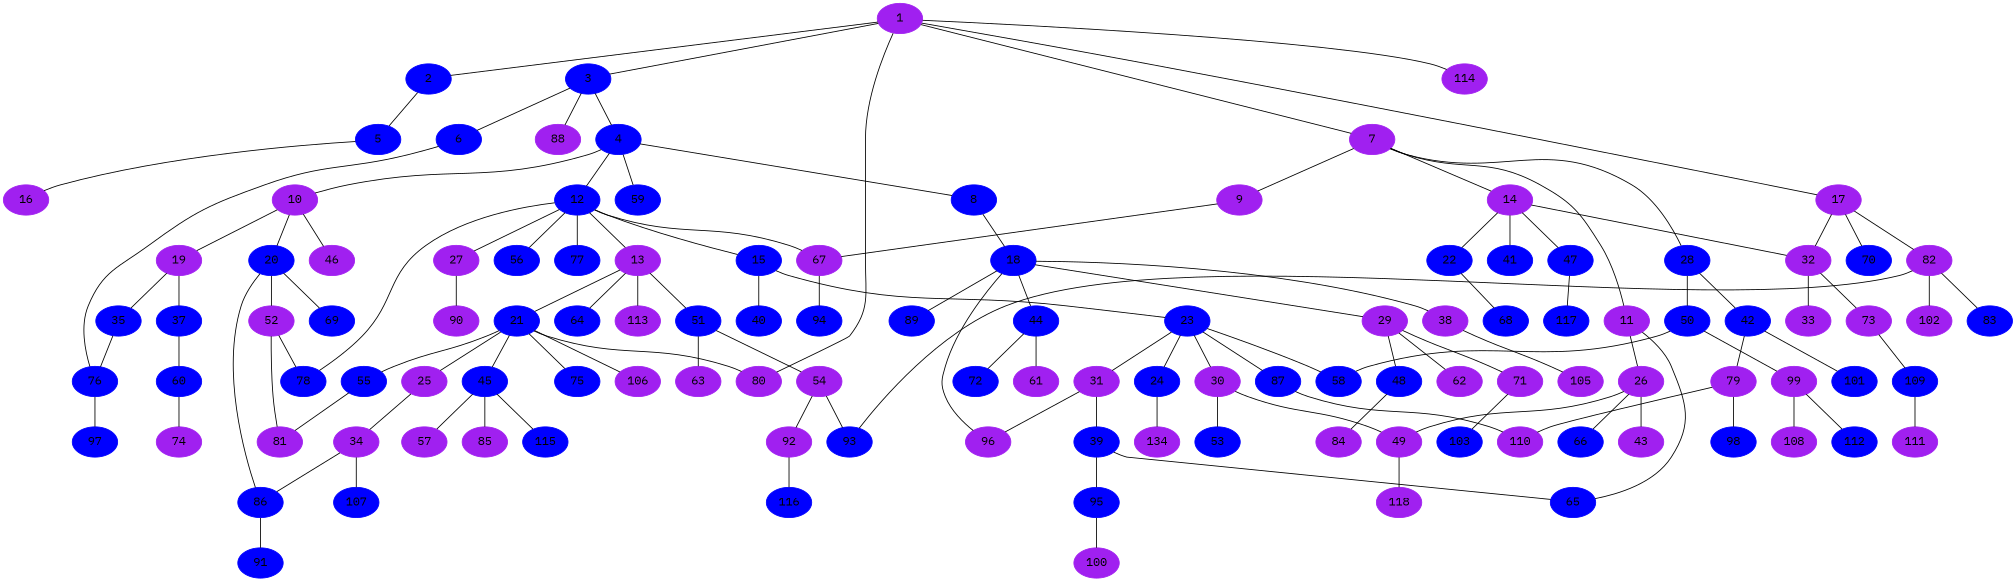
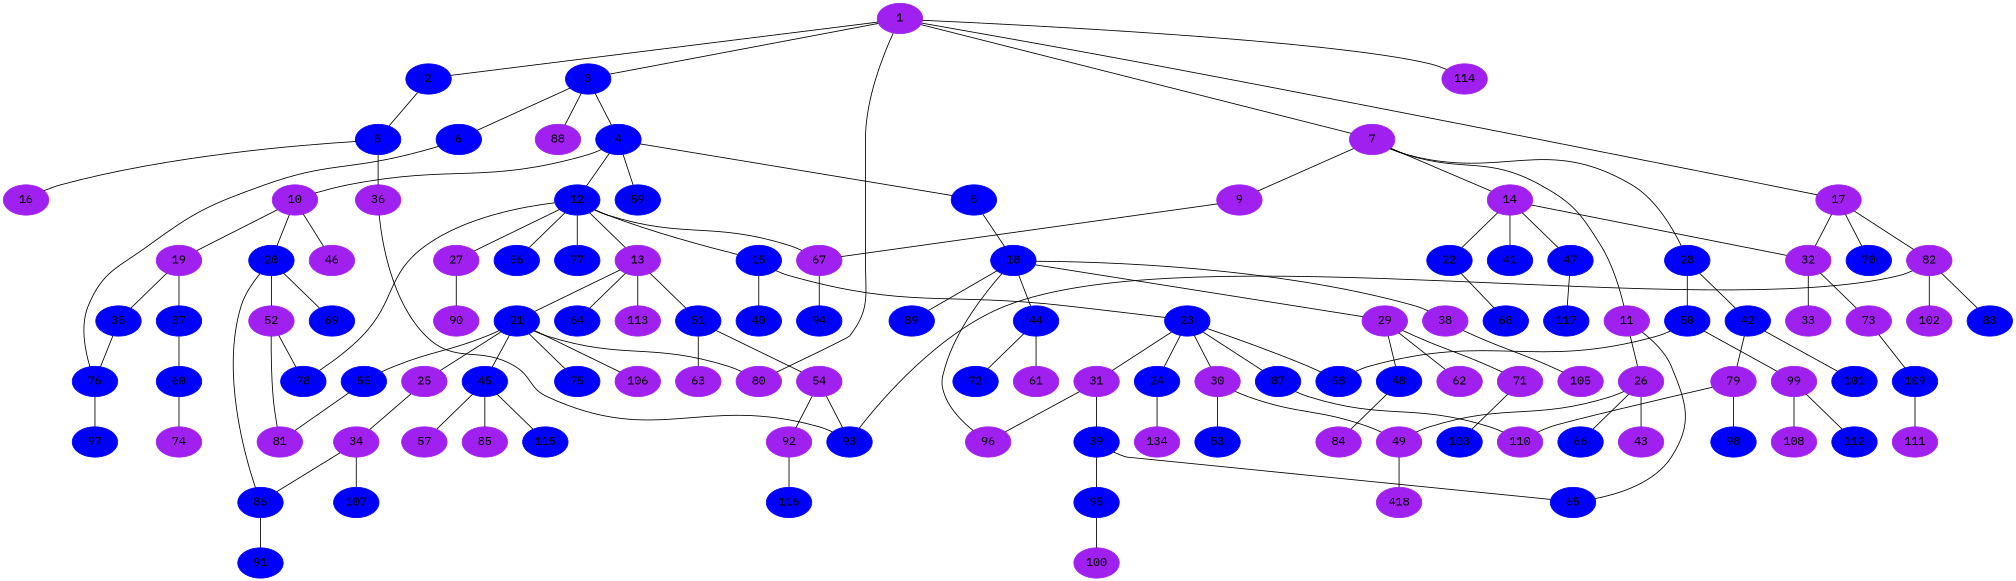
node "36": added
node "118": label "118" -> "418"
